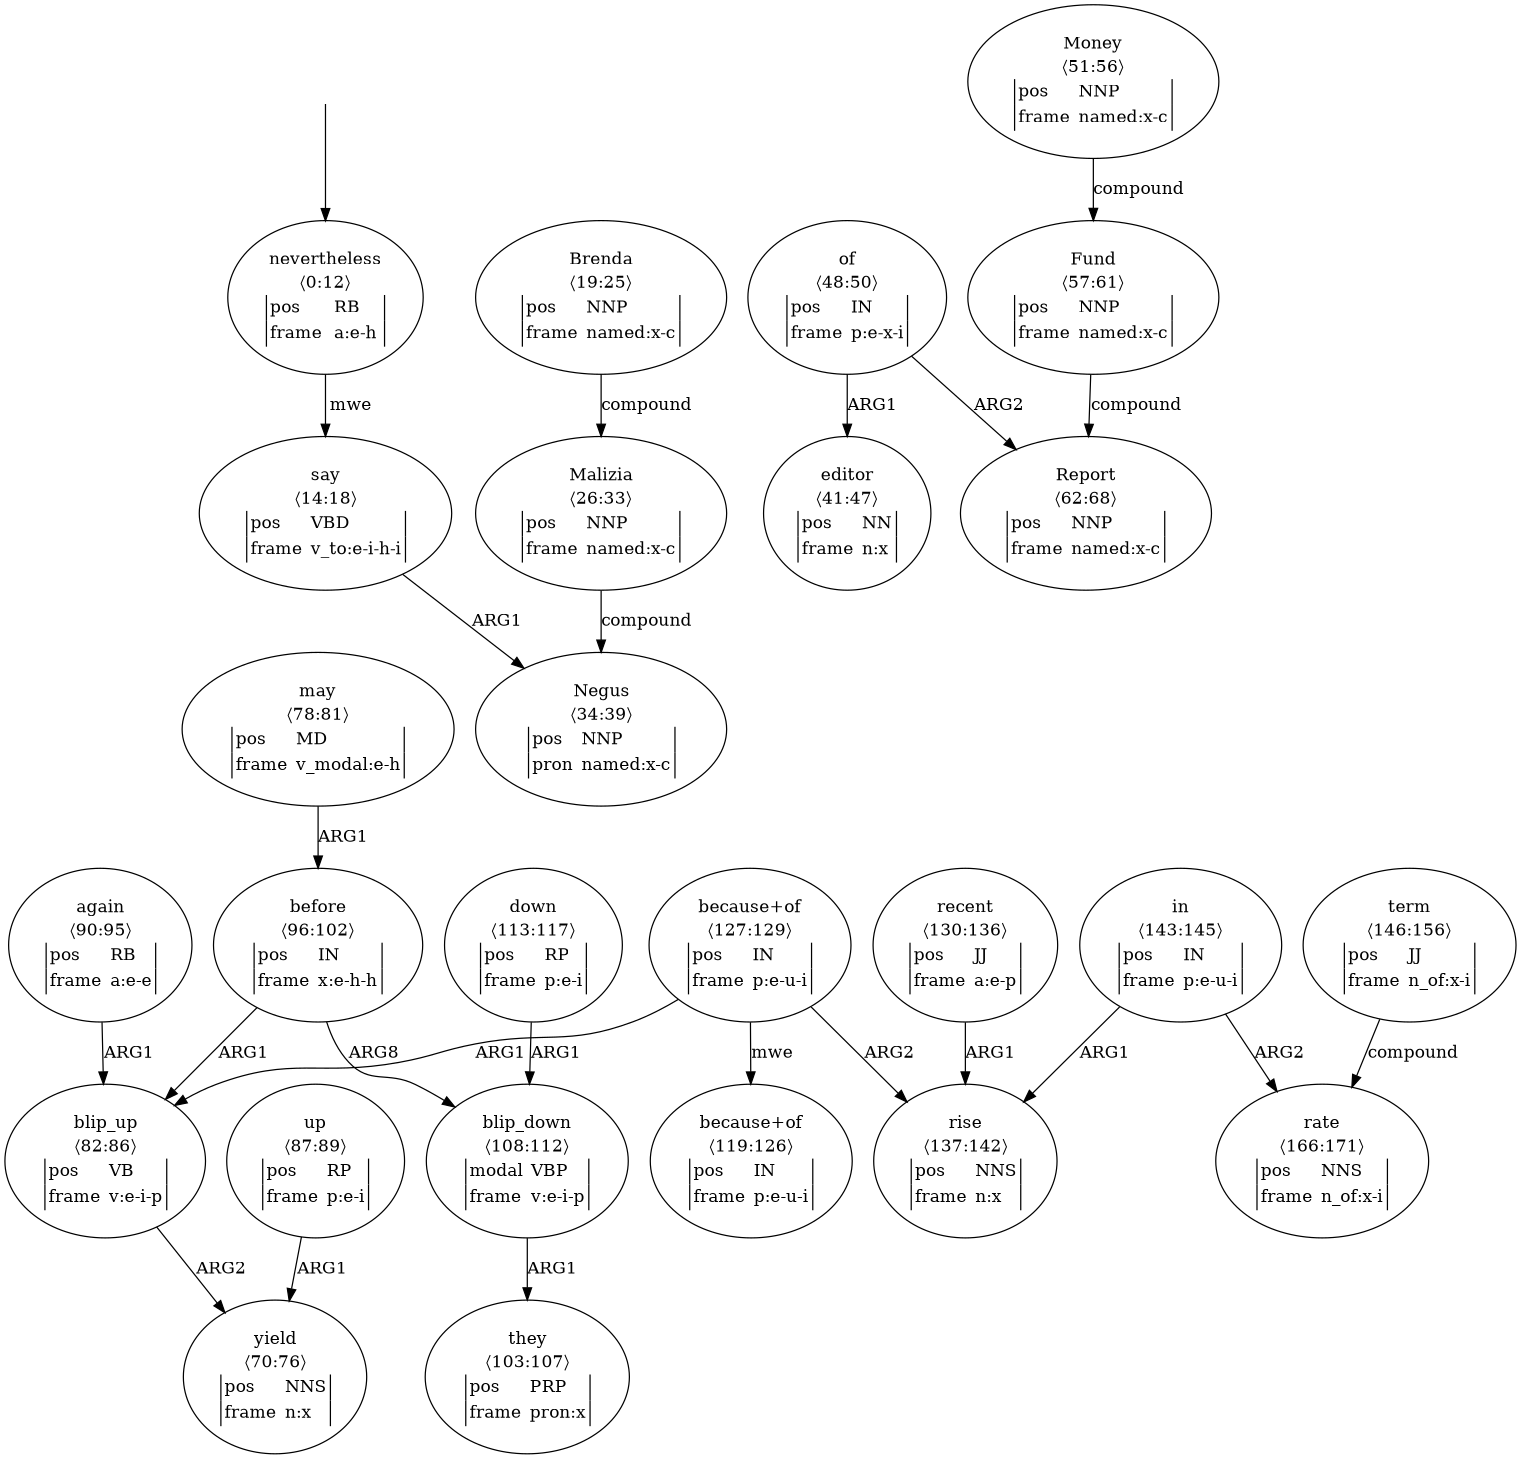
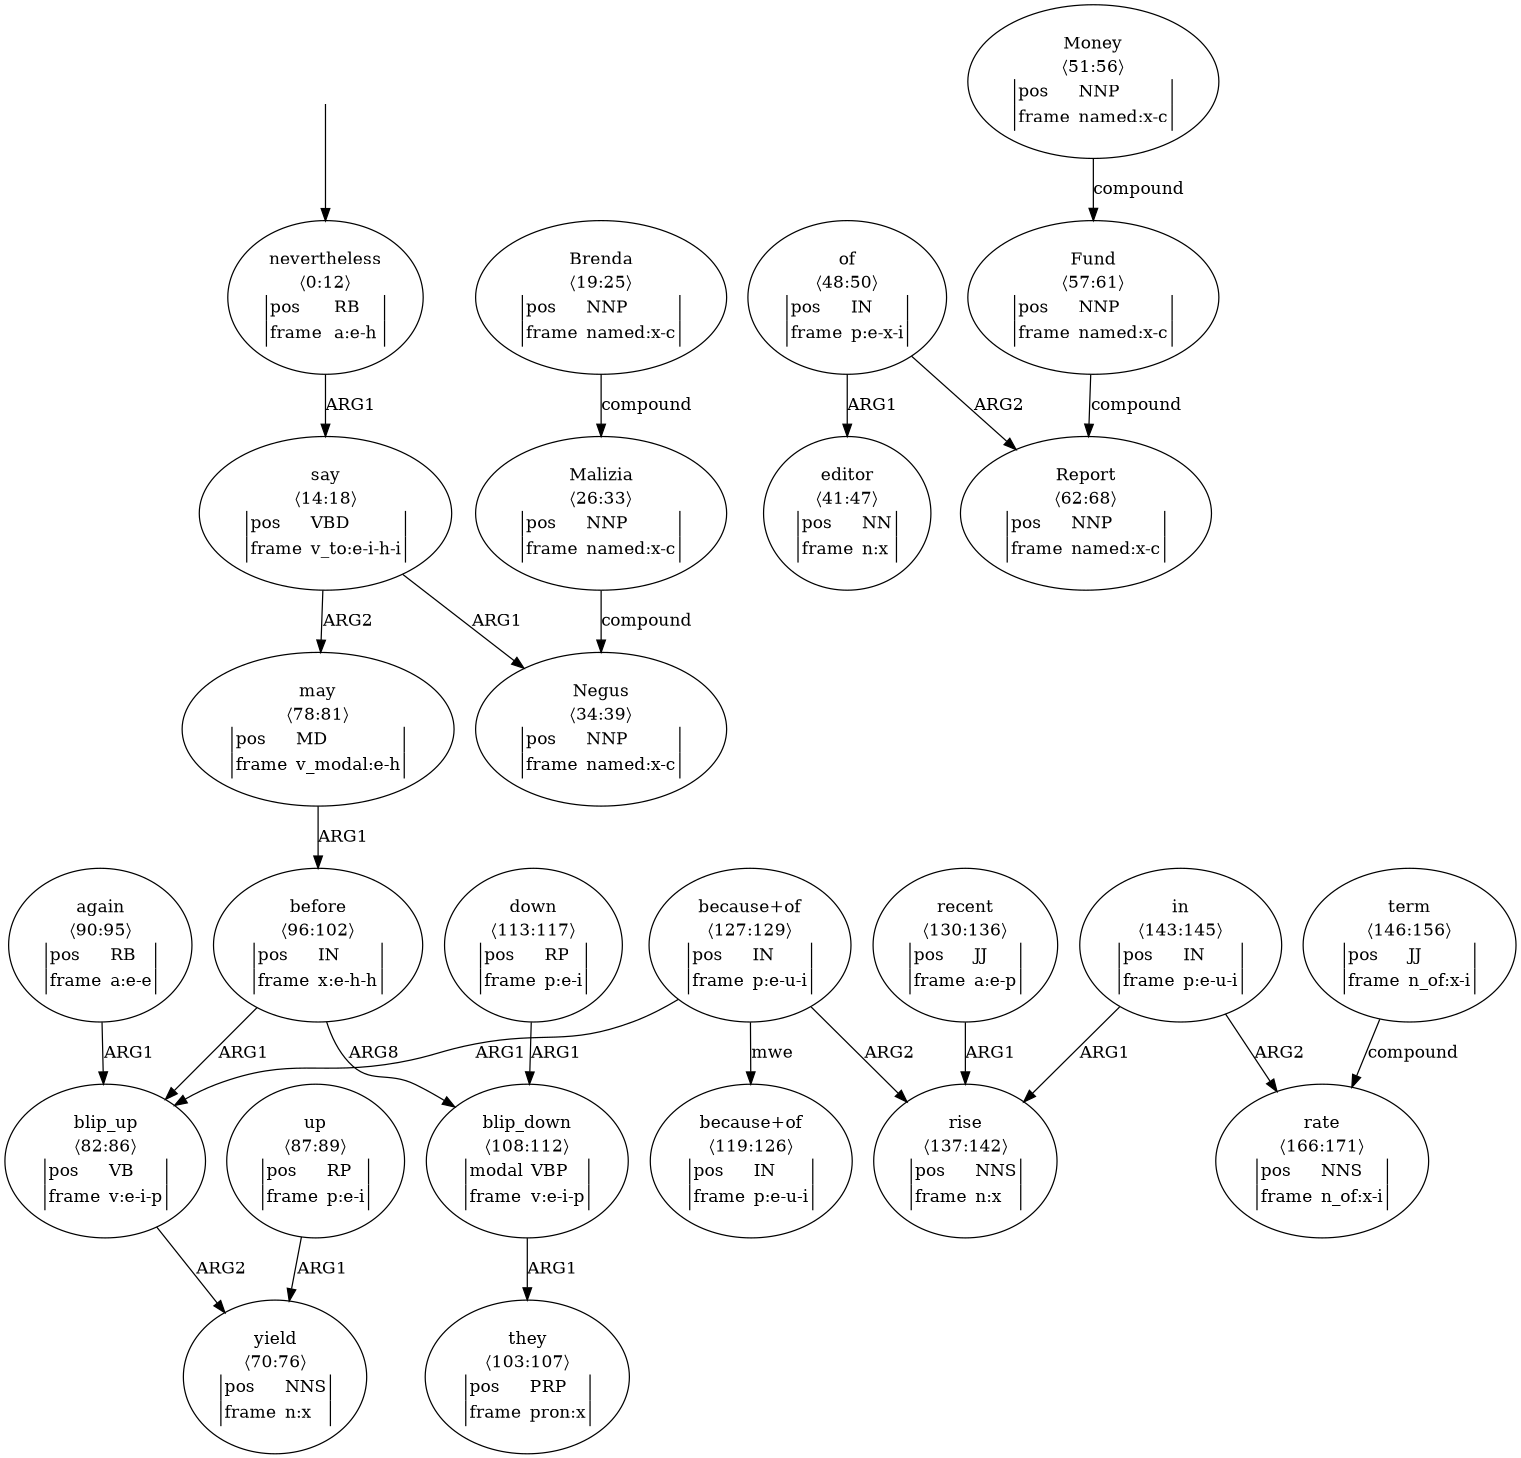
edge "nevertheless" -> "say": label "mwe" -> "ARG1"
edge "say" -> "may": added, label "ARG2"
node "Negus": text "pron" -> "frame"
